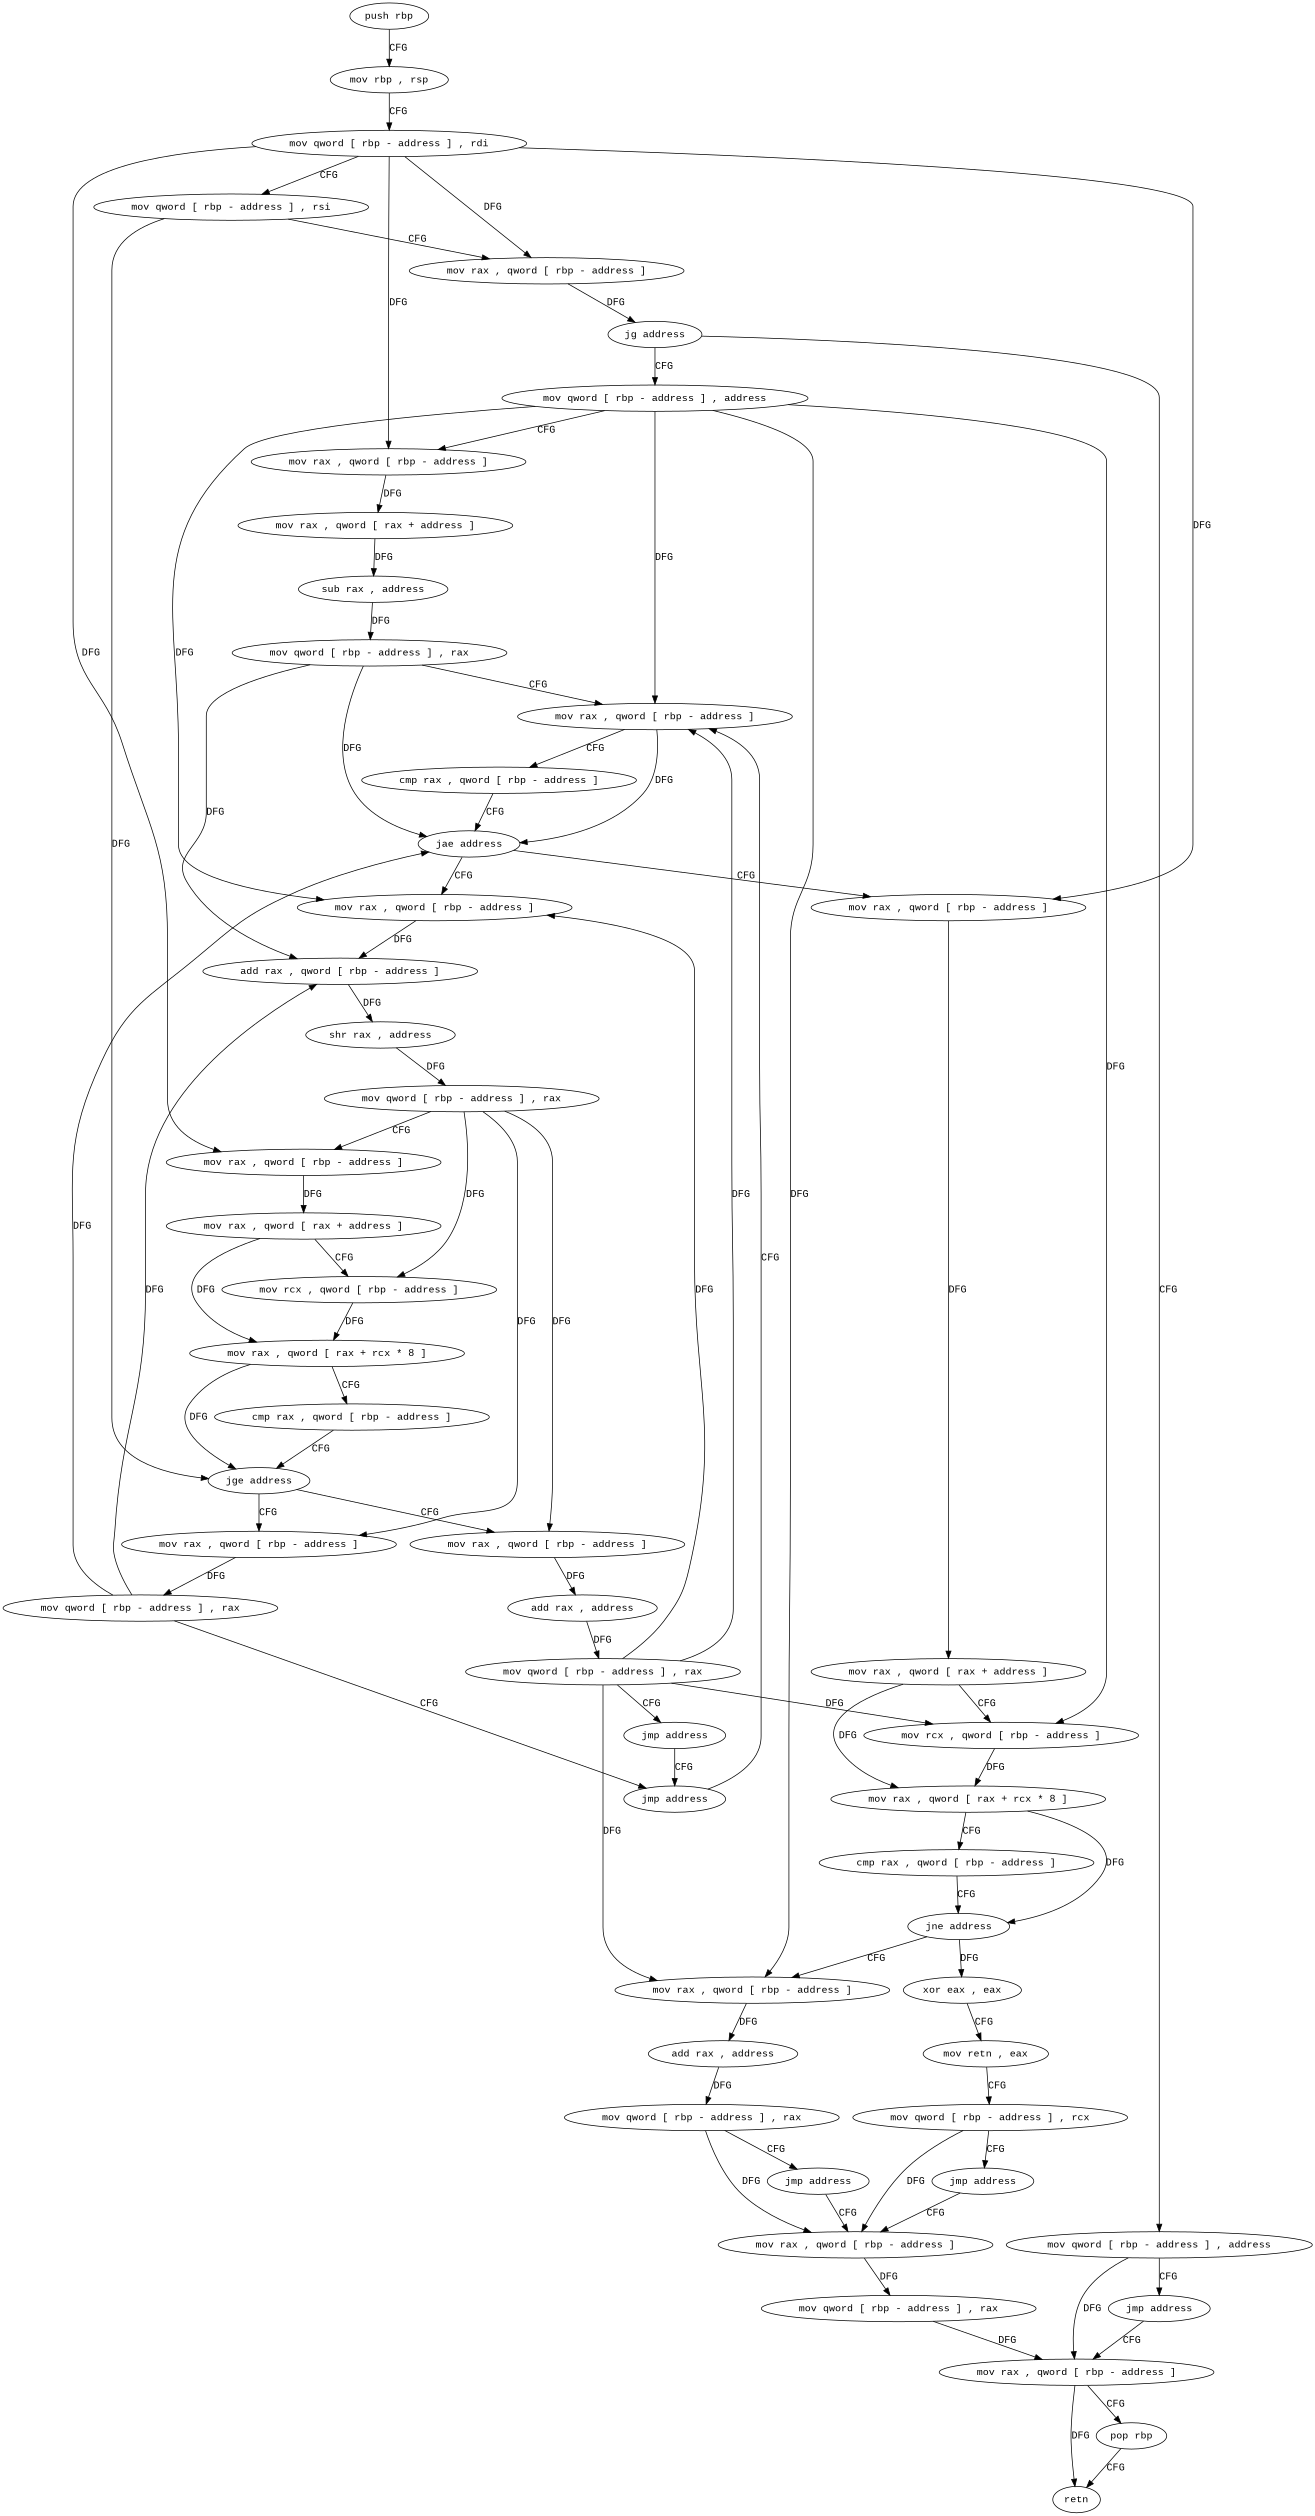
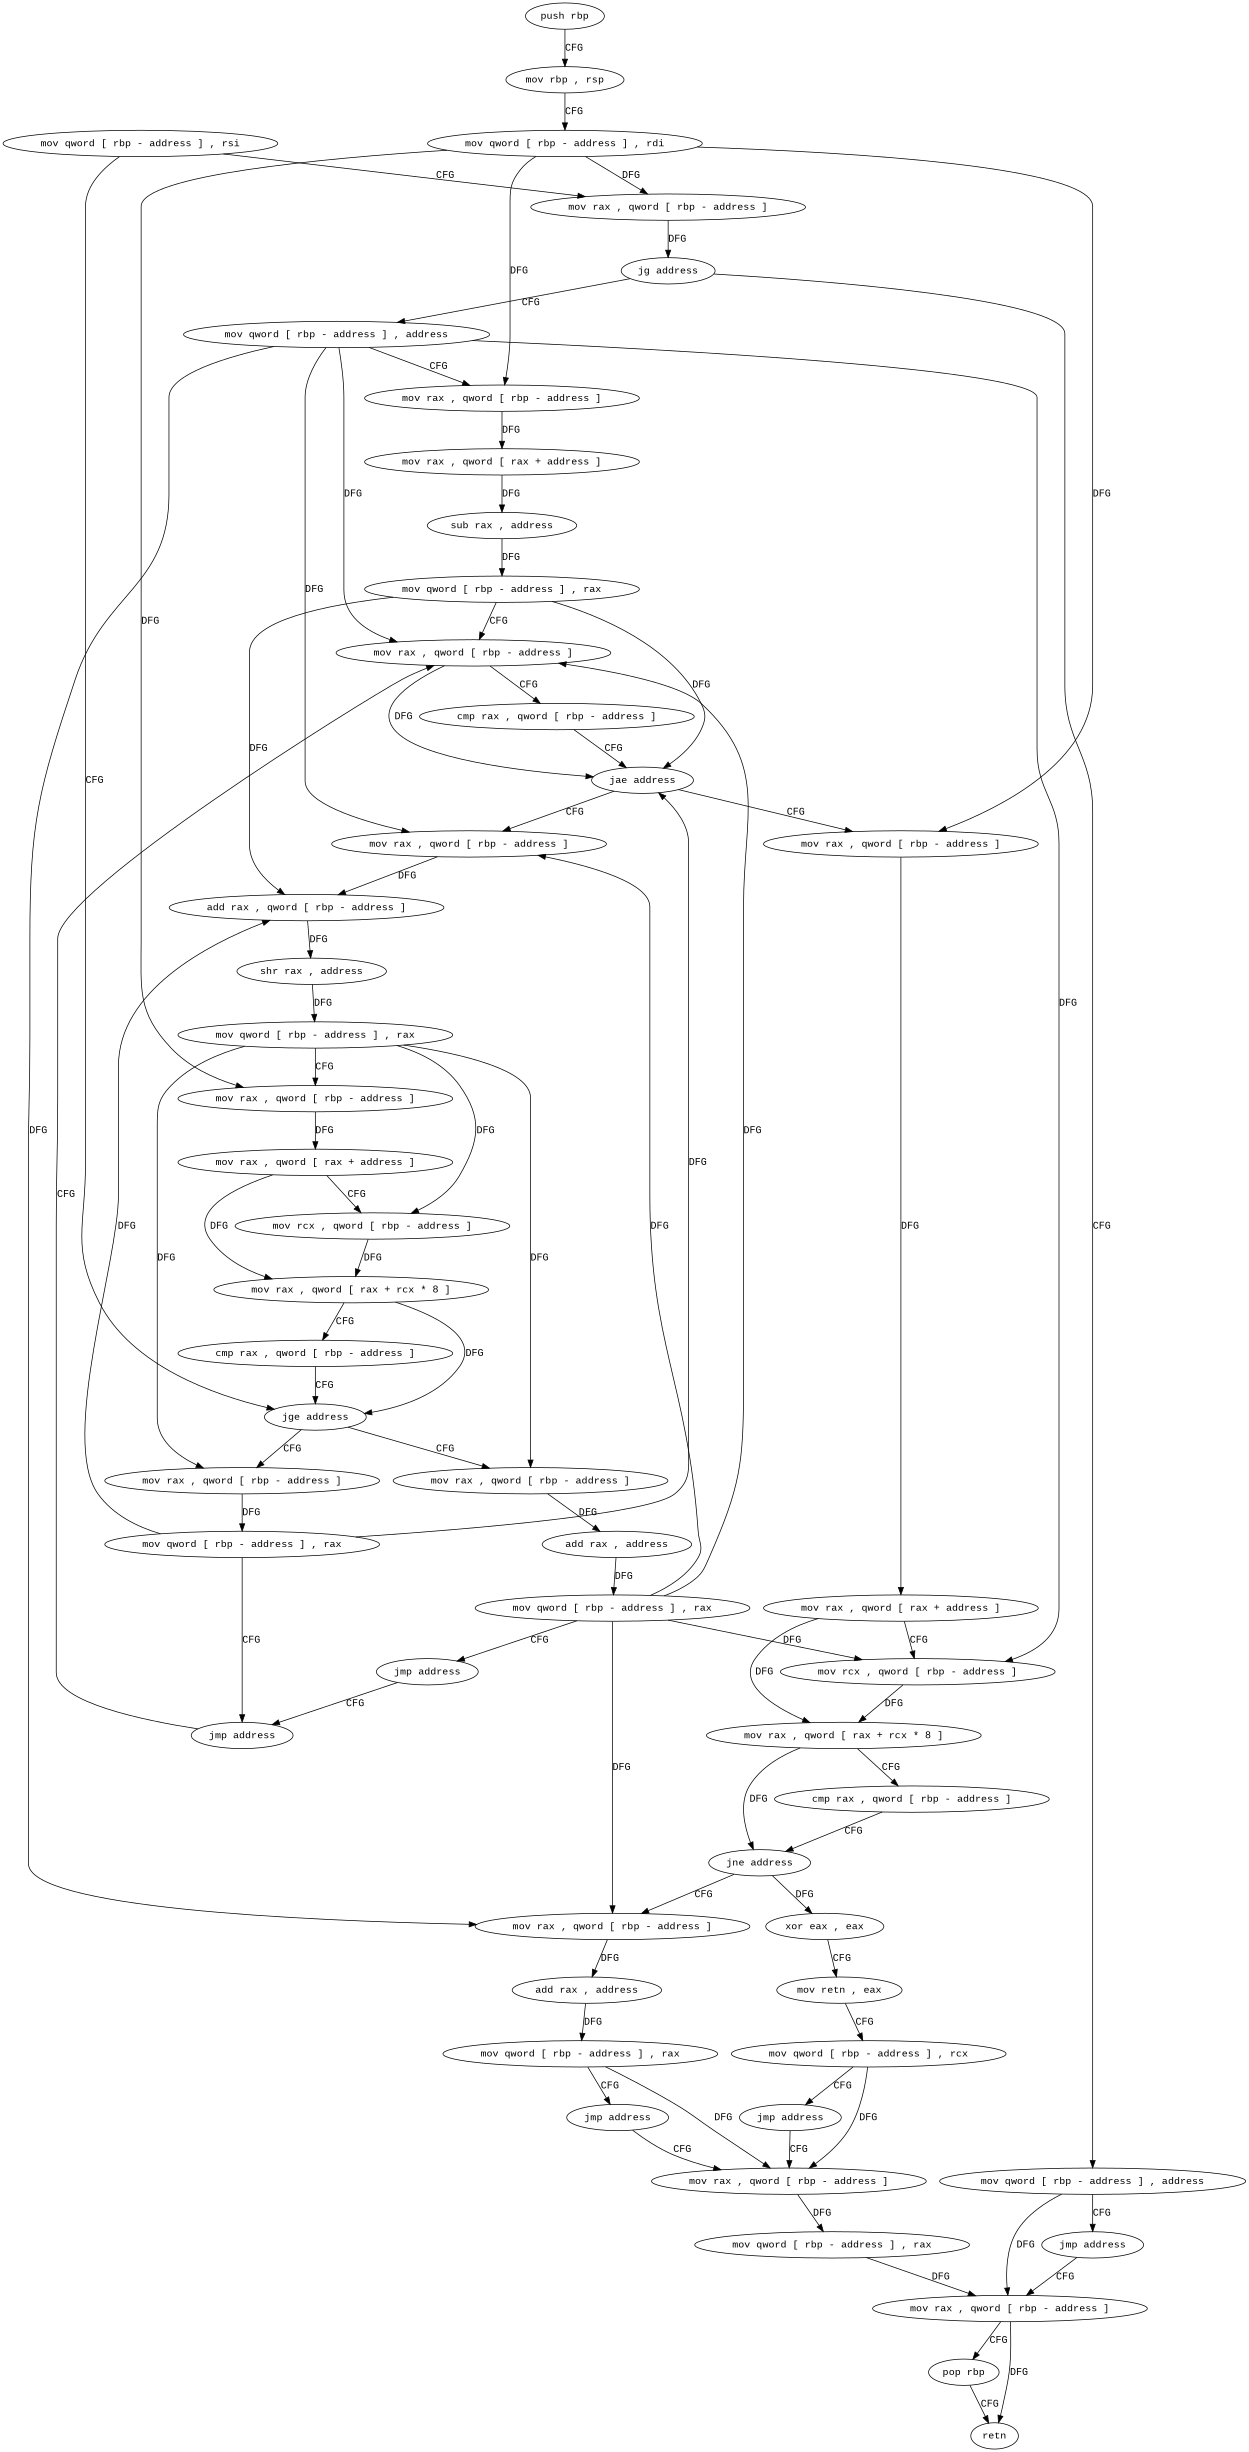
edge "mov qword [ rbp - address ] , rdi" -> "mov qword [ rbp - address ] , rsi": removed, label "CFG"
edge "mov qword [ rbp - address ] , rsi" -> "jge address": label "DFG" -> "CFG"
